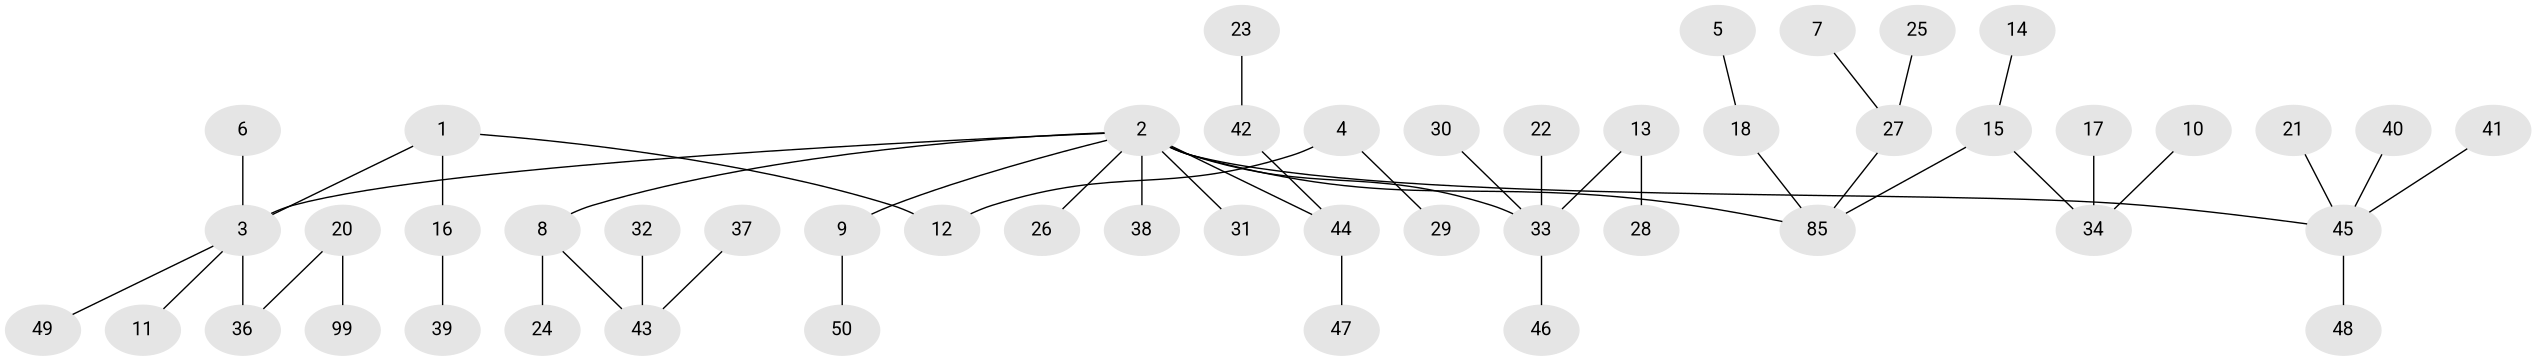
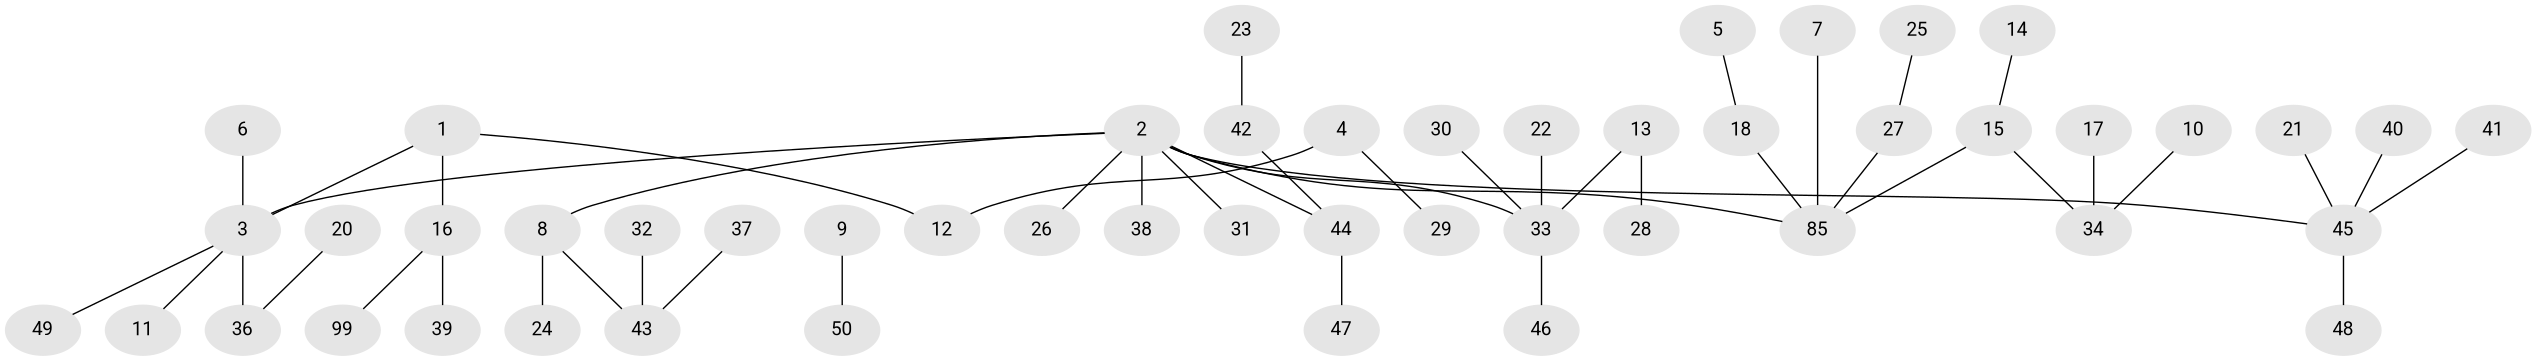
edge "7" -- "27": now "7" -- "85"
edge "2" -- "9": removed
edge "20" -- "99": now "16" -- "99"
